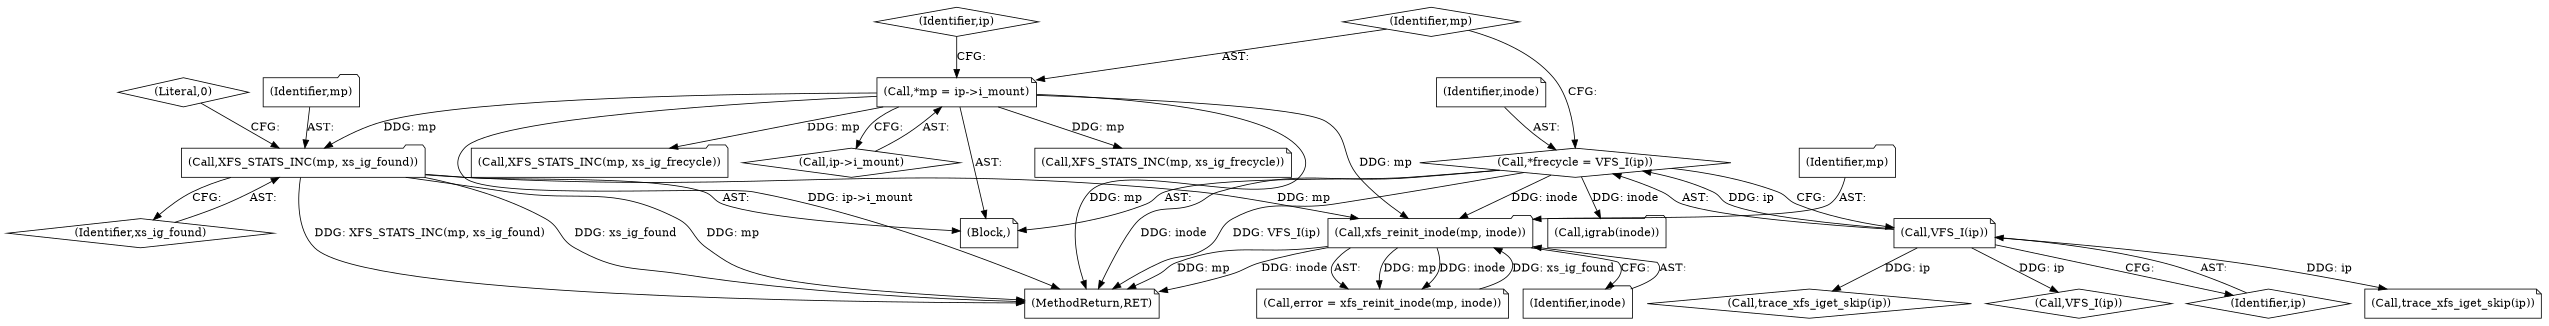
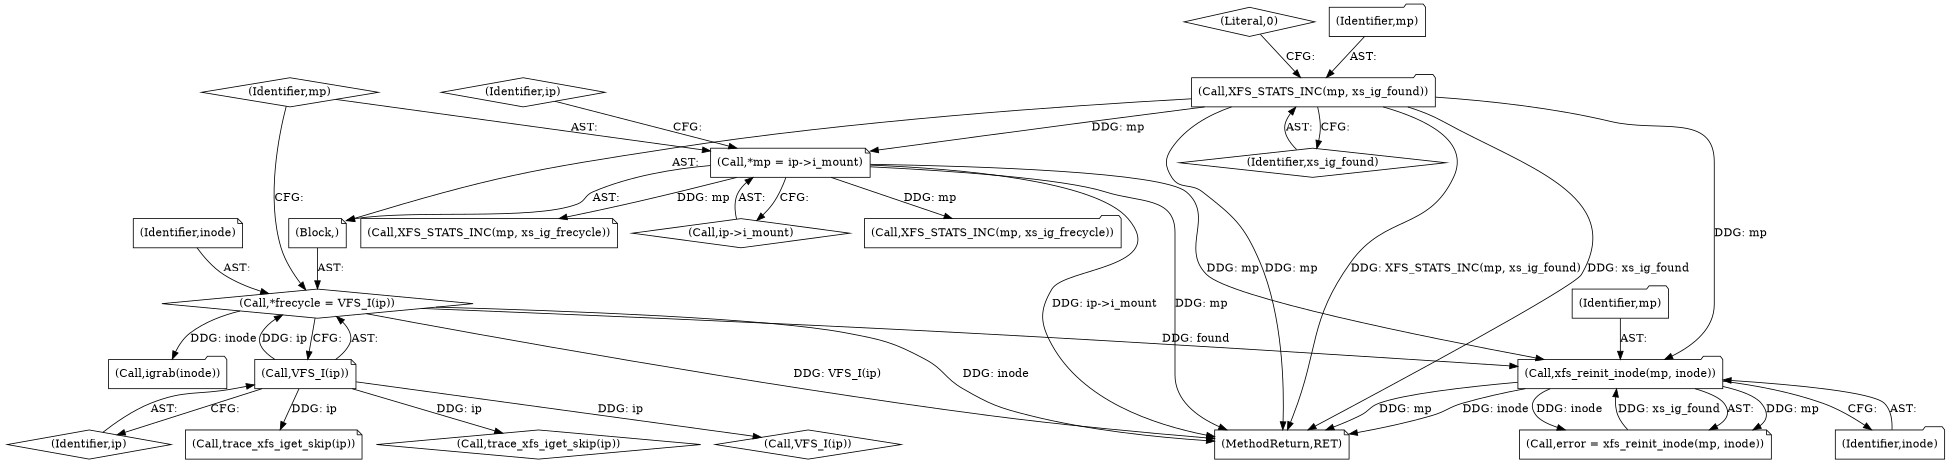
edge "(Call,*mp = ip->i_mount)" -> "(Call,XFS_STATS_INC(mp, xs_ig_found))": reversed
edge "(Call,*frecycle = VFS_I(ip))" -> "(Block,)": reversed
edge "(Call,*frecycle = VFS_I(ip))" -> "(Call,xfs_reinit_inode(mp, inode))": label "DDG: inode" -> "DDG: found"
